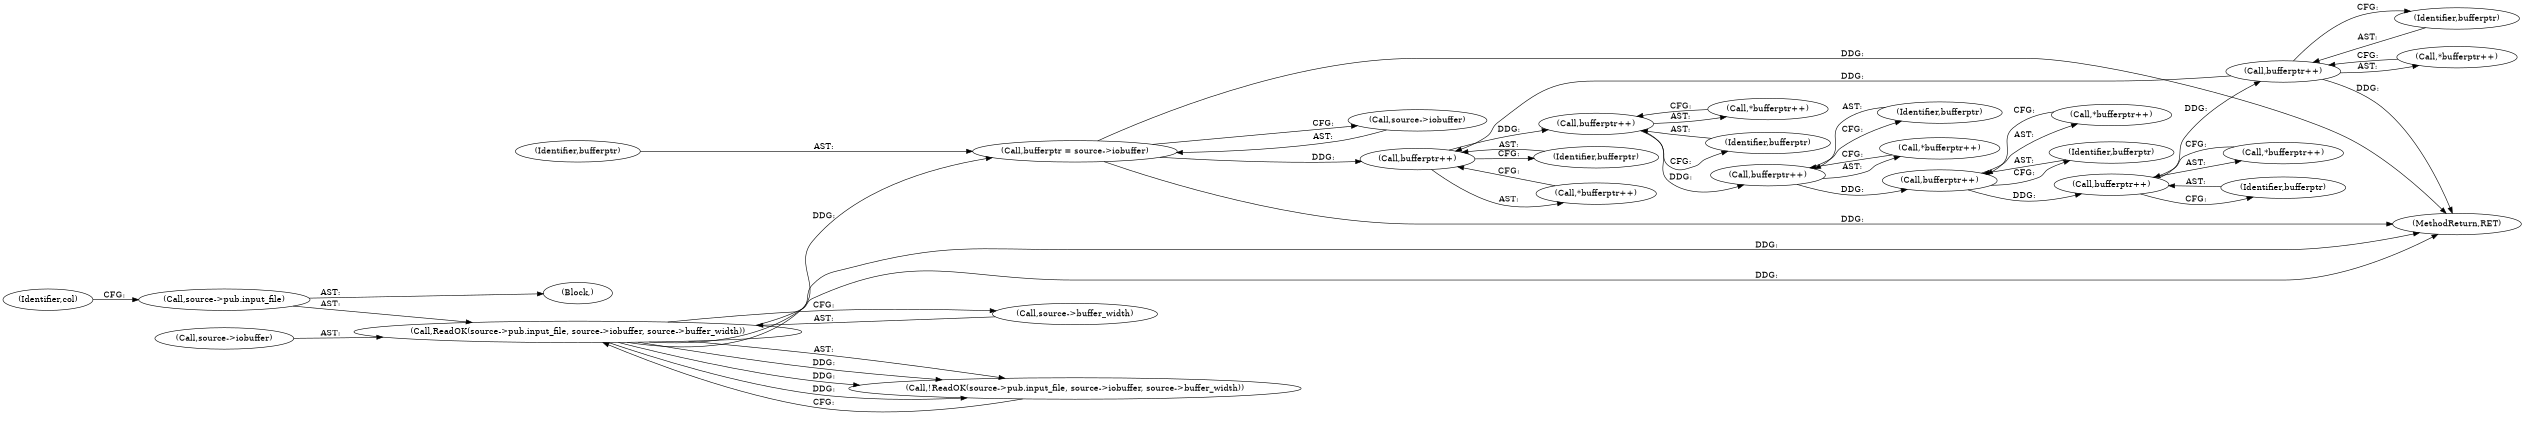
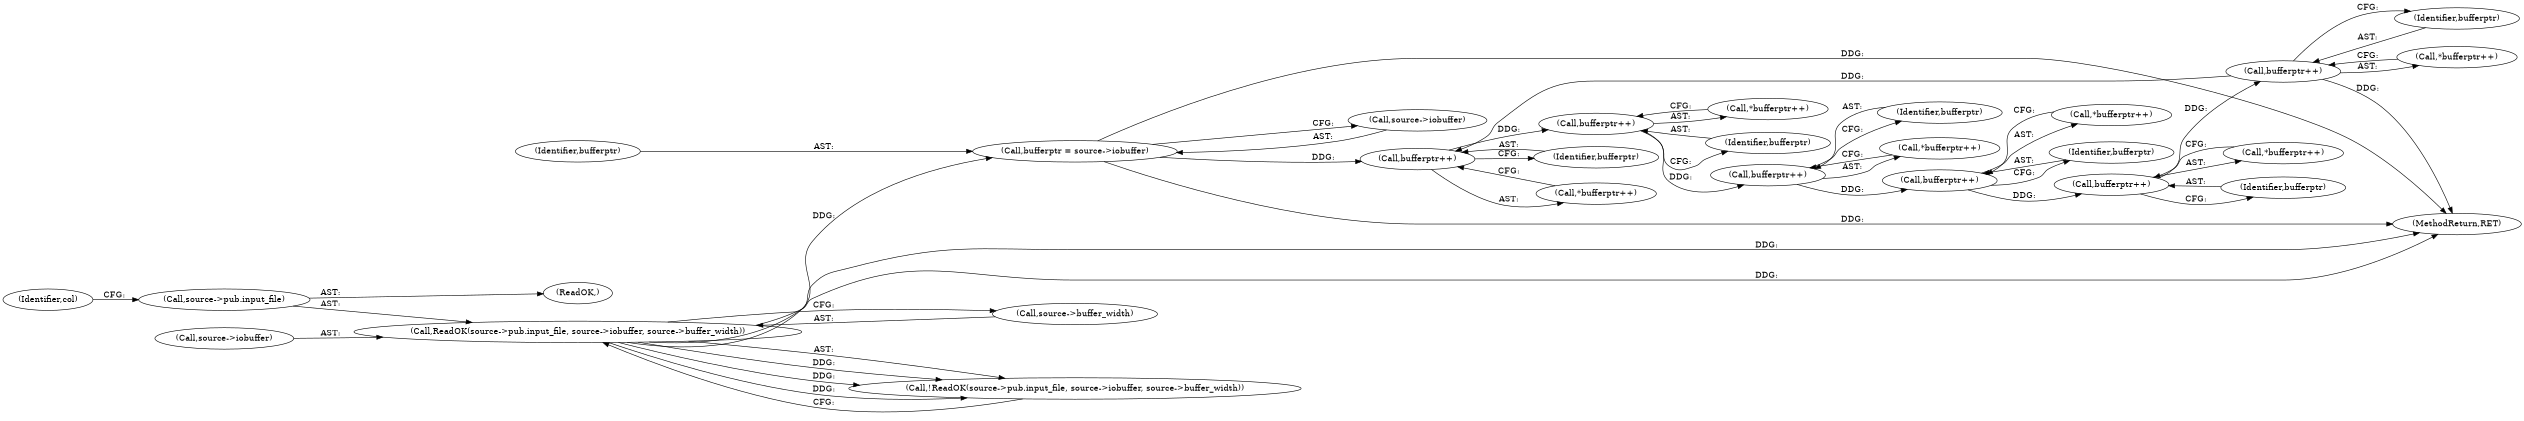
node "(Block,)": label "(Block,)" -> "(ReadOK,)"
